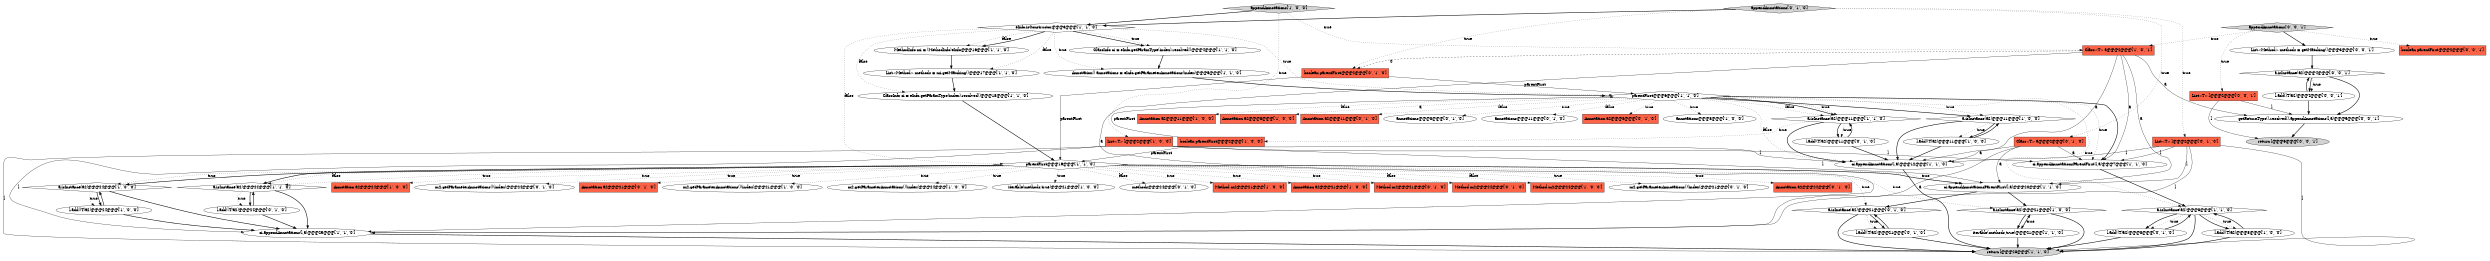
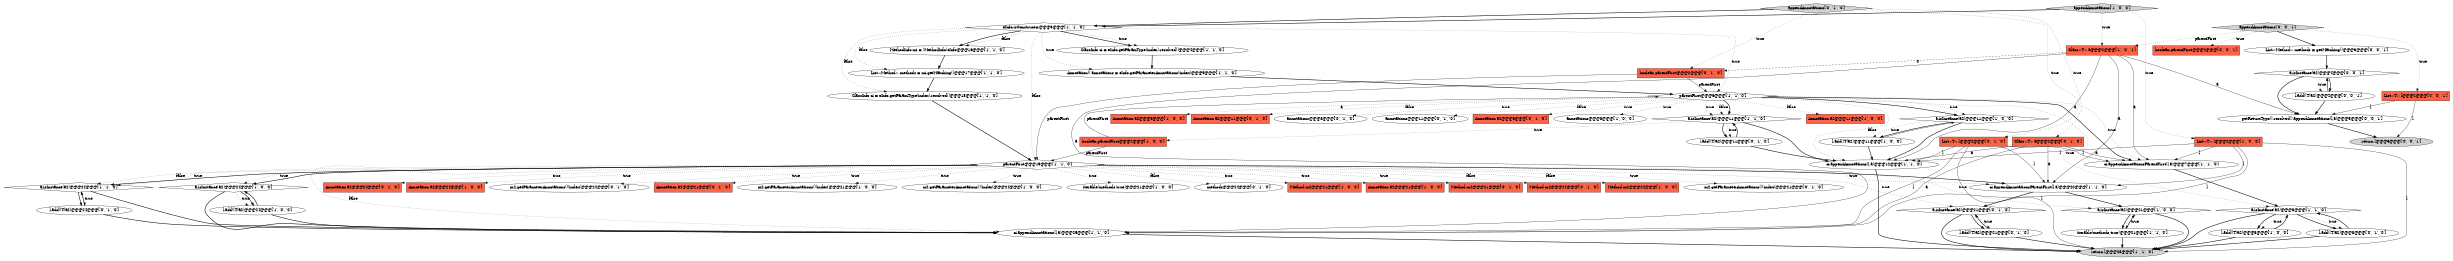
edge "appendAnnotations['0', '0', '1']" -> "Class<T> a@@@2@@@['1', '0', '1']": label "true" -> "parentFirst"
edge "l.add((T)a2)@@@11@@@['1', '0', '0']" -> "a.isInstance(a2)@@@11@@@['1', '0', '0']": style bold -> solid
edge "parentFirst@@@19@@@['1', '1', '0']" -> "ci.appendAnnotations(l,a)@@@25@@@['1', '1', '0']": added, label "false"
